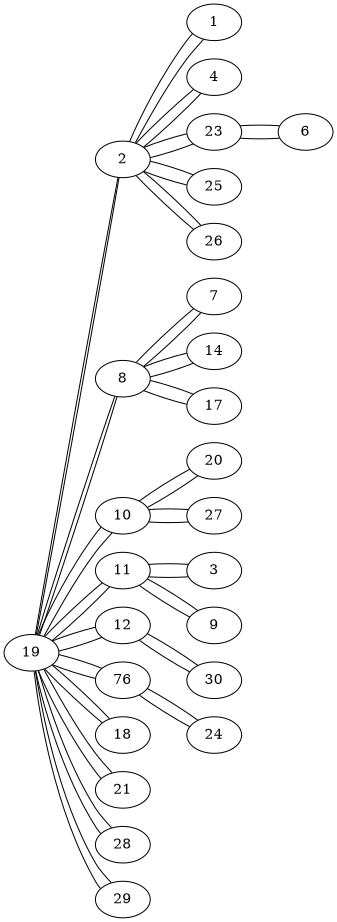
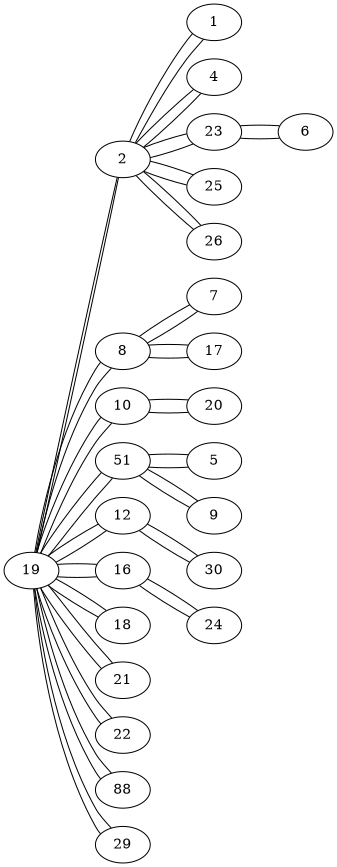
node "14": removed
node "27": removed
node "11": label "11" -> "51"
node "3": label "3" -> "5"
node "76": label "76" -> "16"
node "22": added
node "28": label "28" -> "88"
